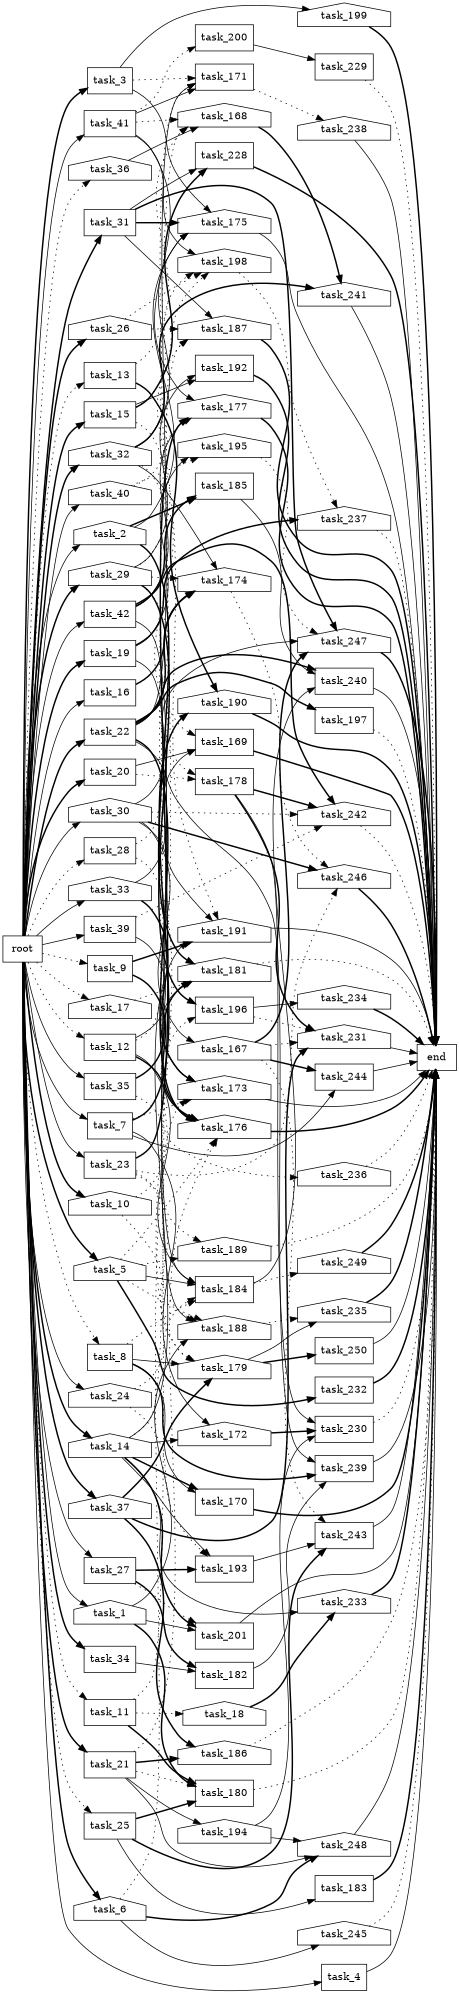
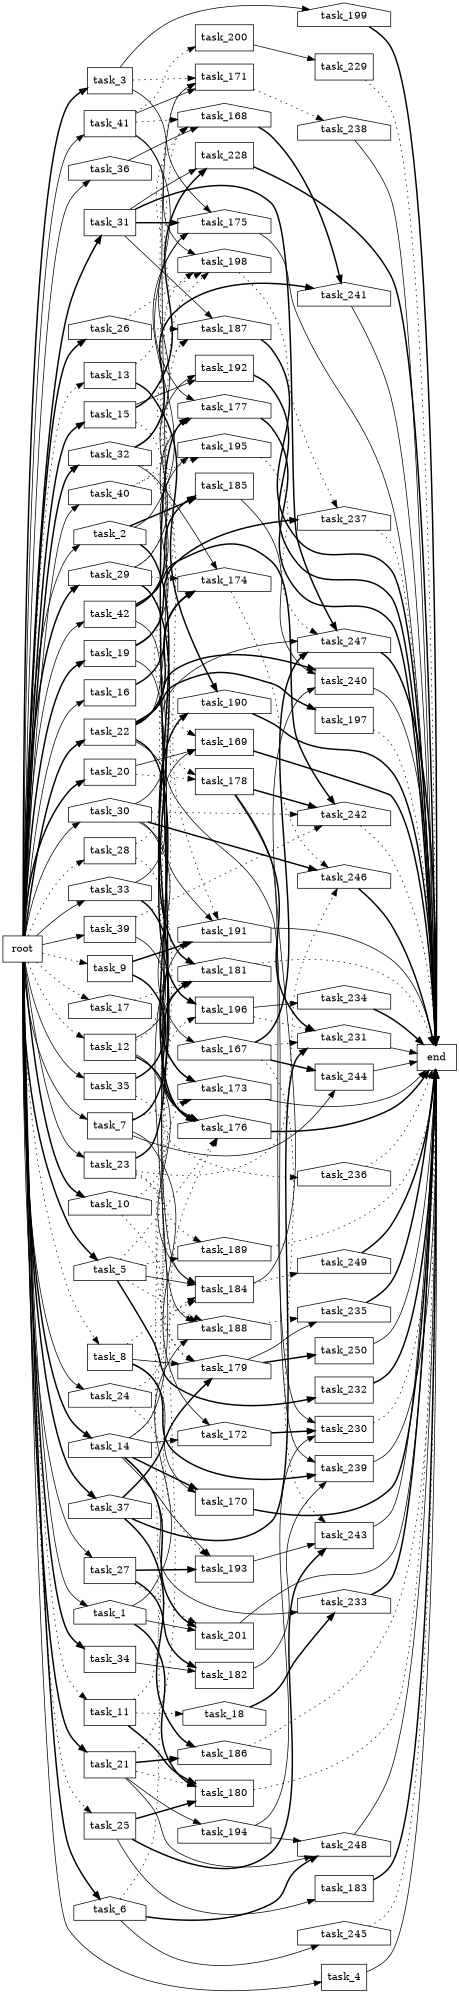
edge "root" -> "task_36": style dotted -> solid
